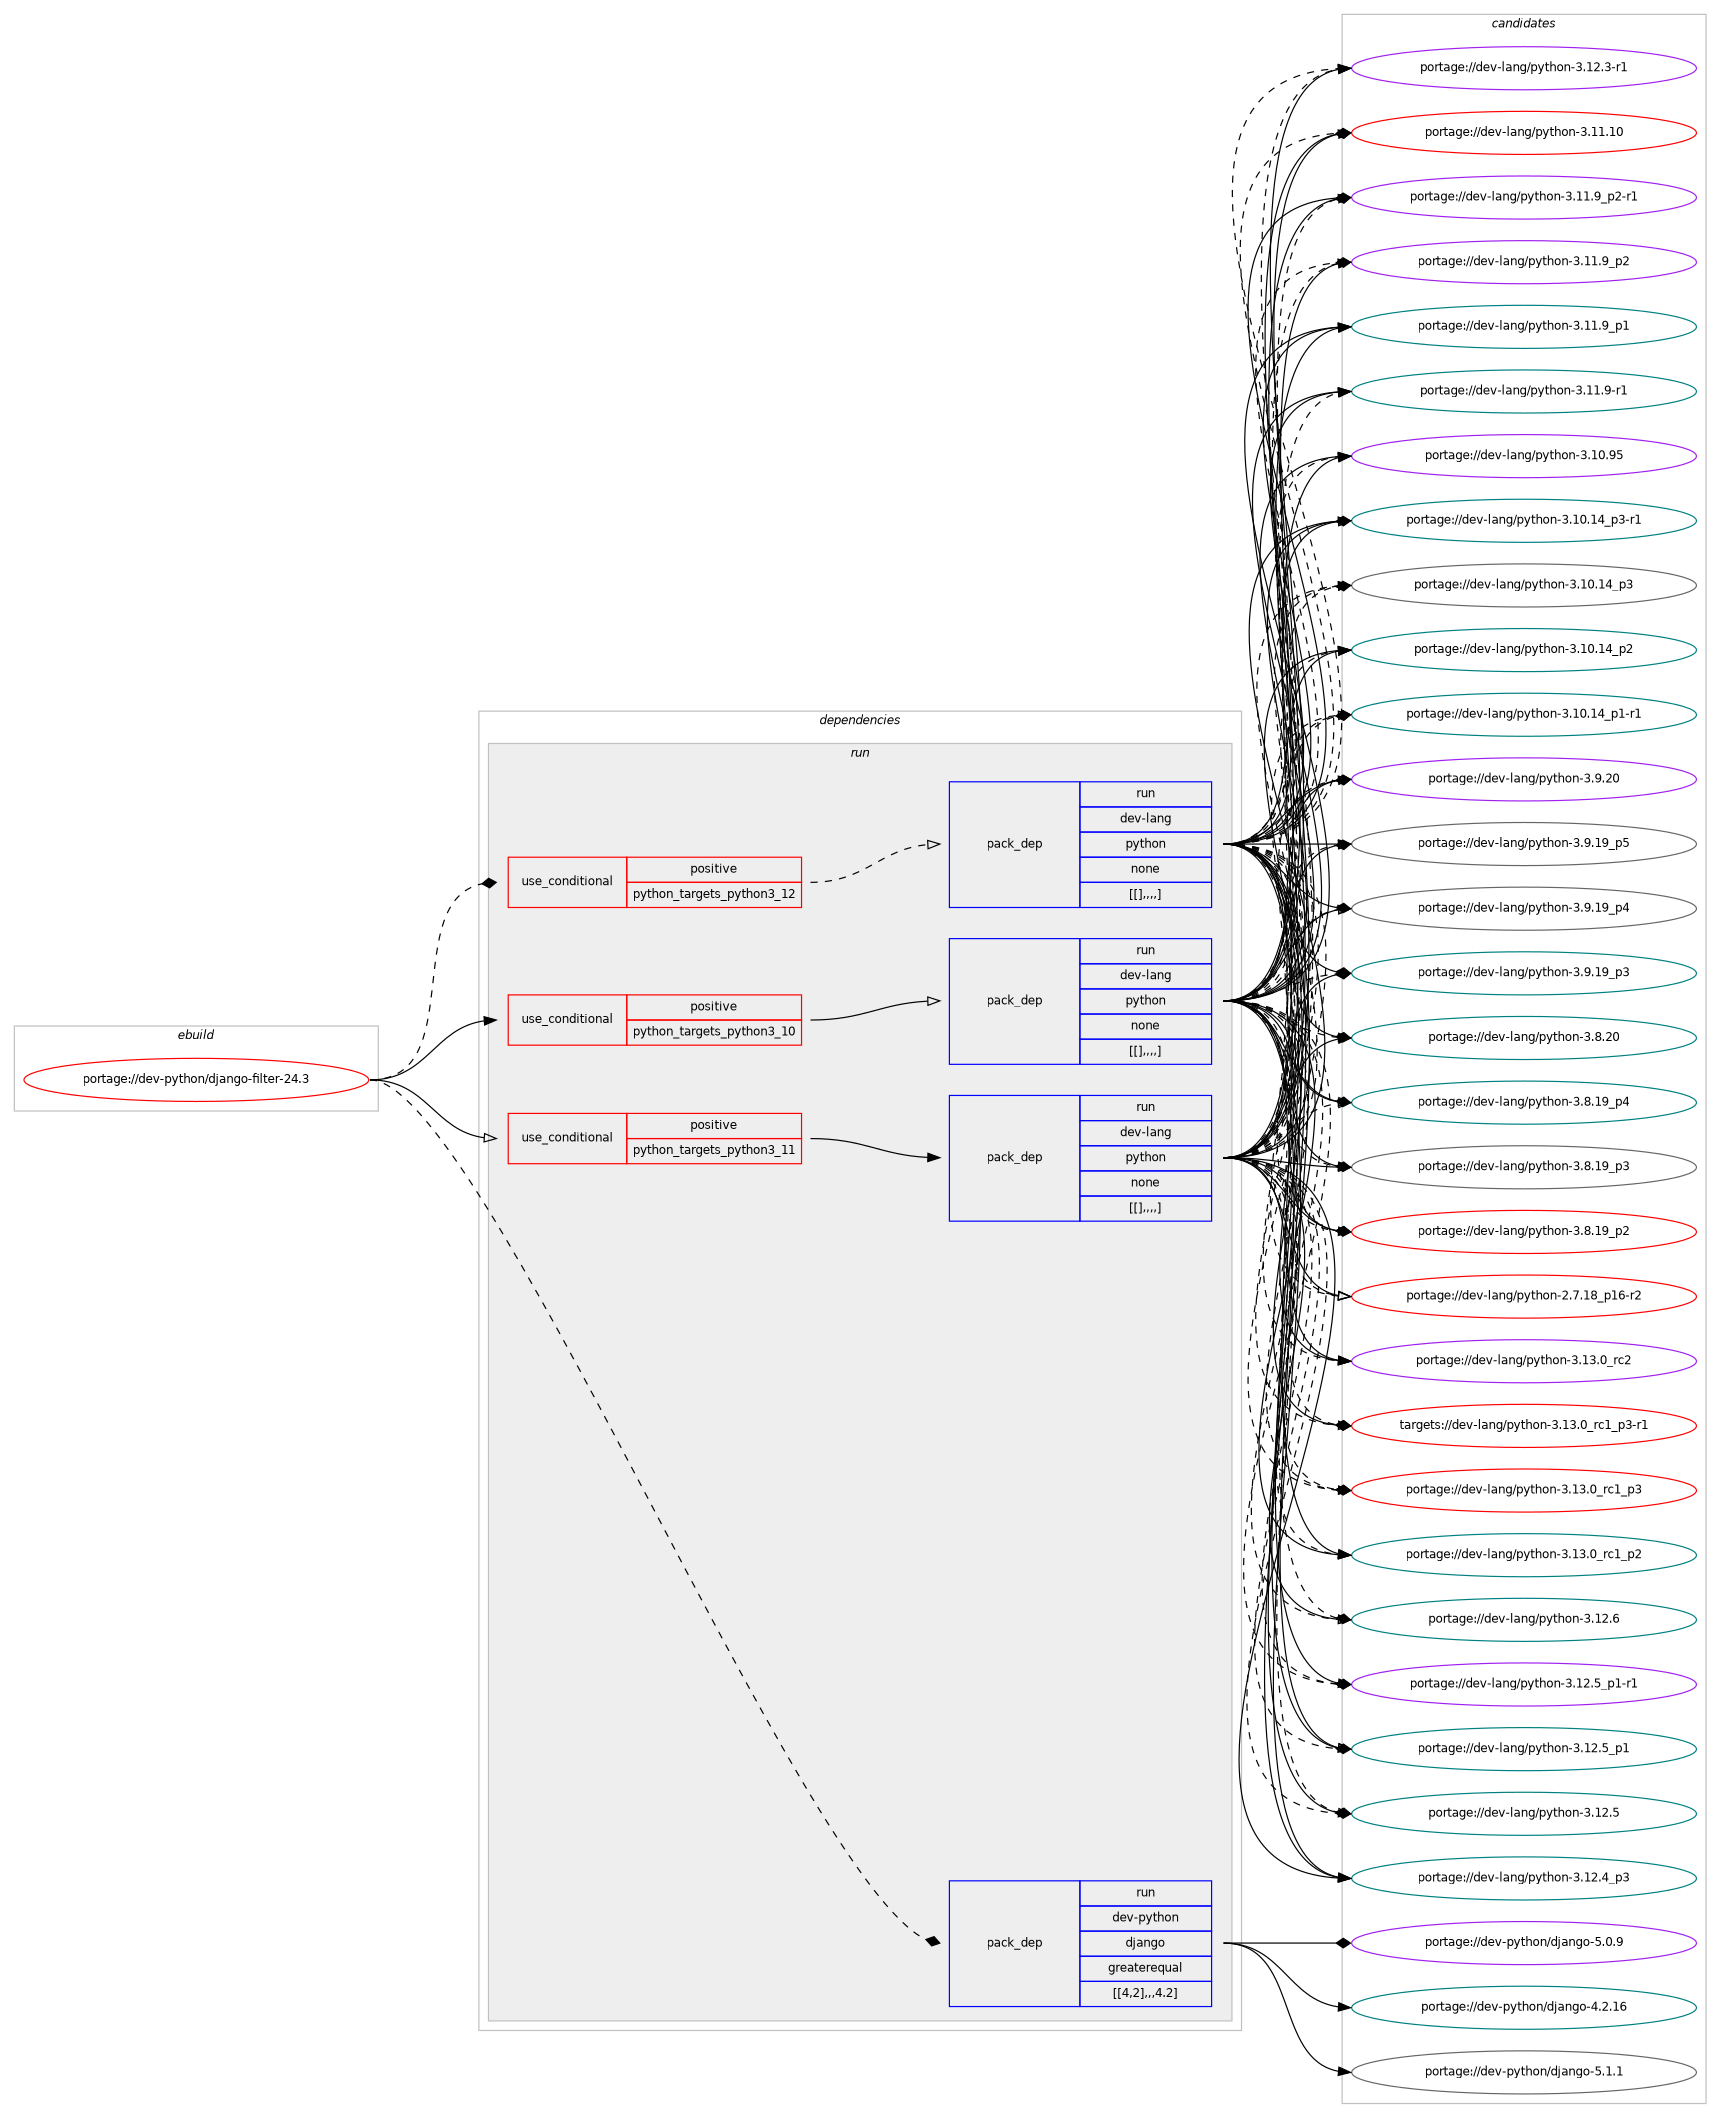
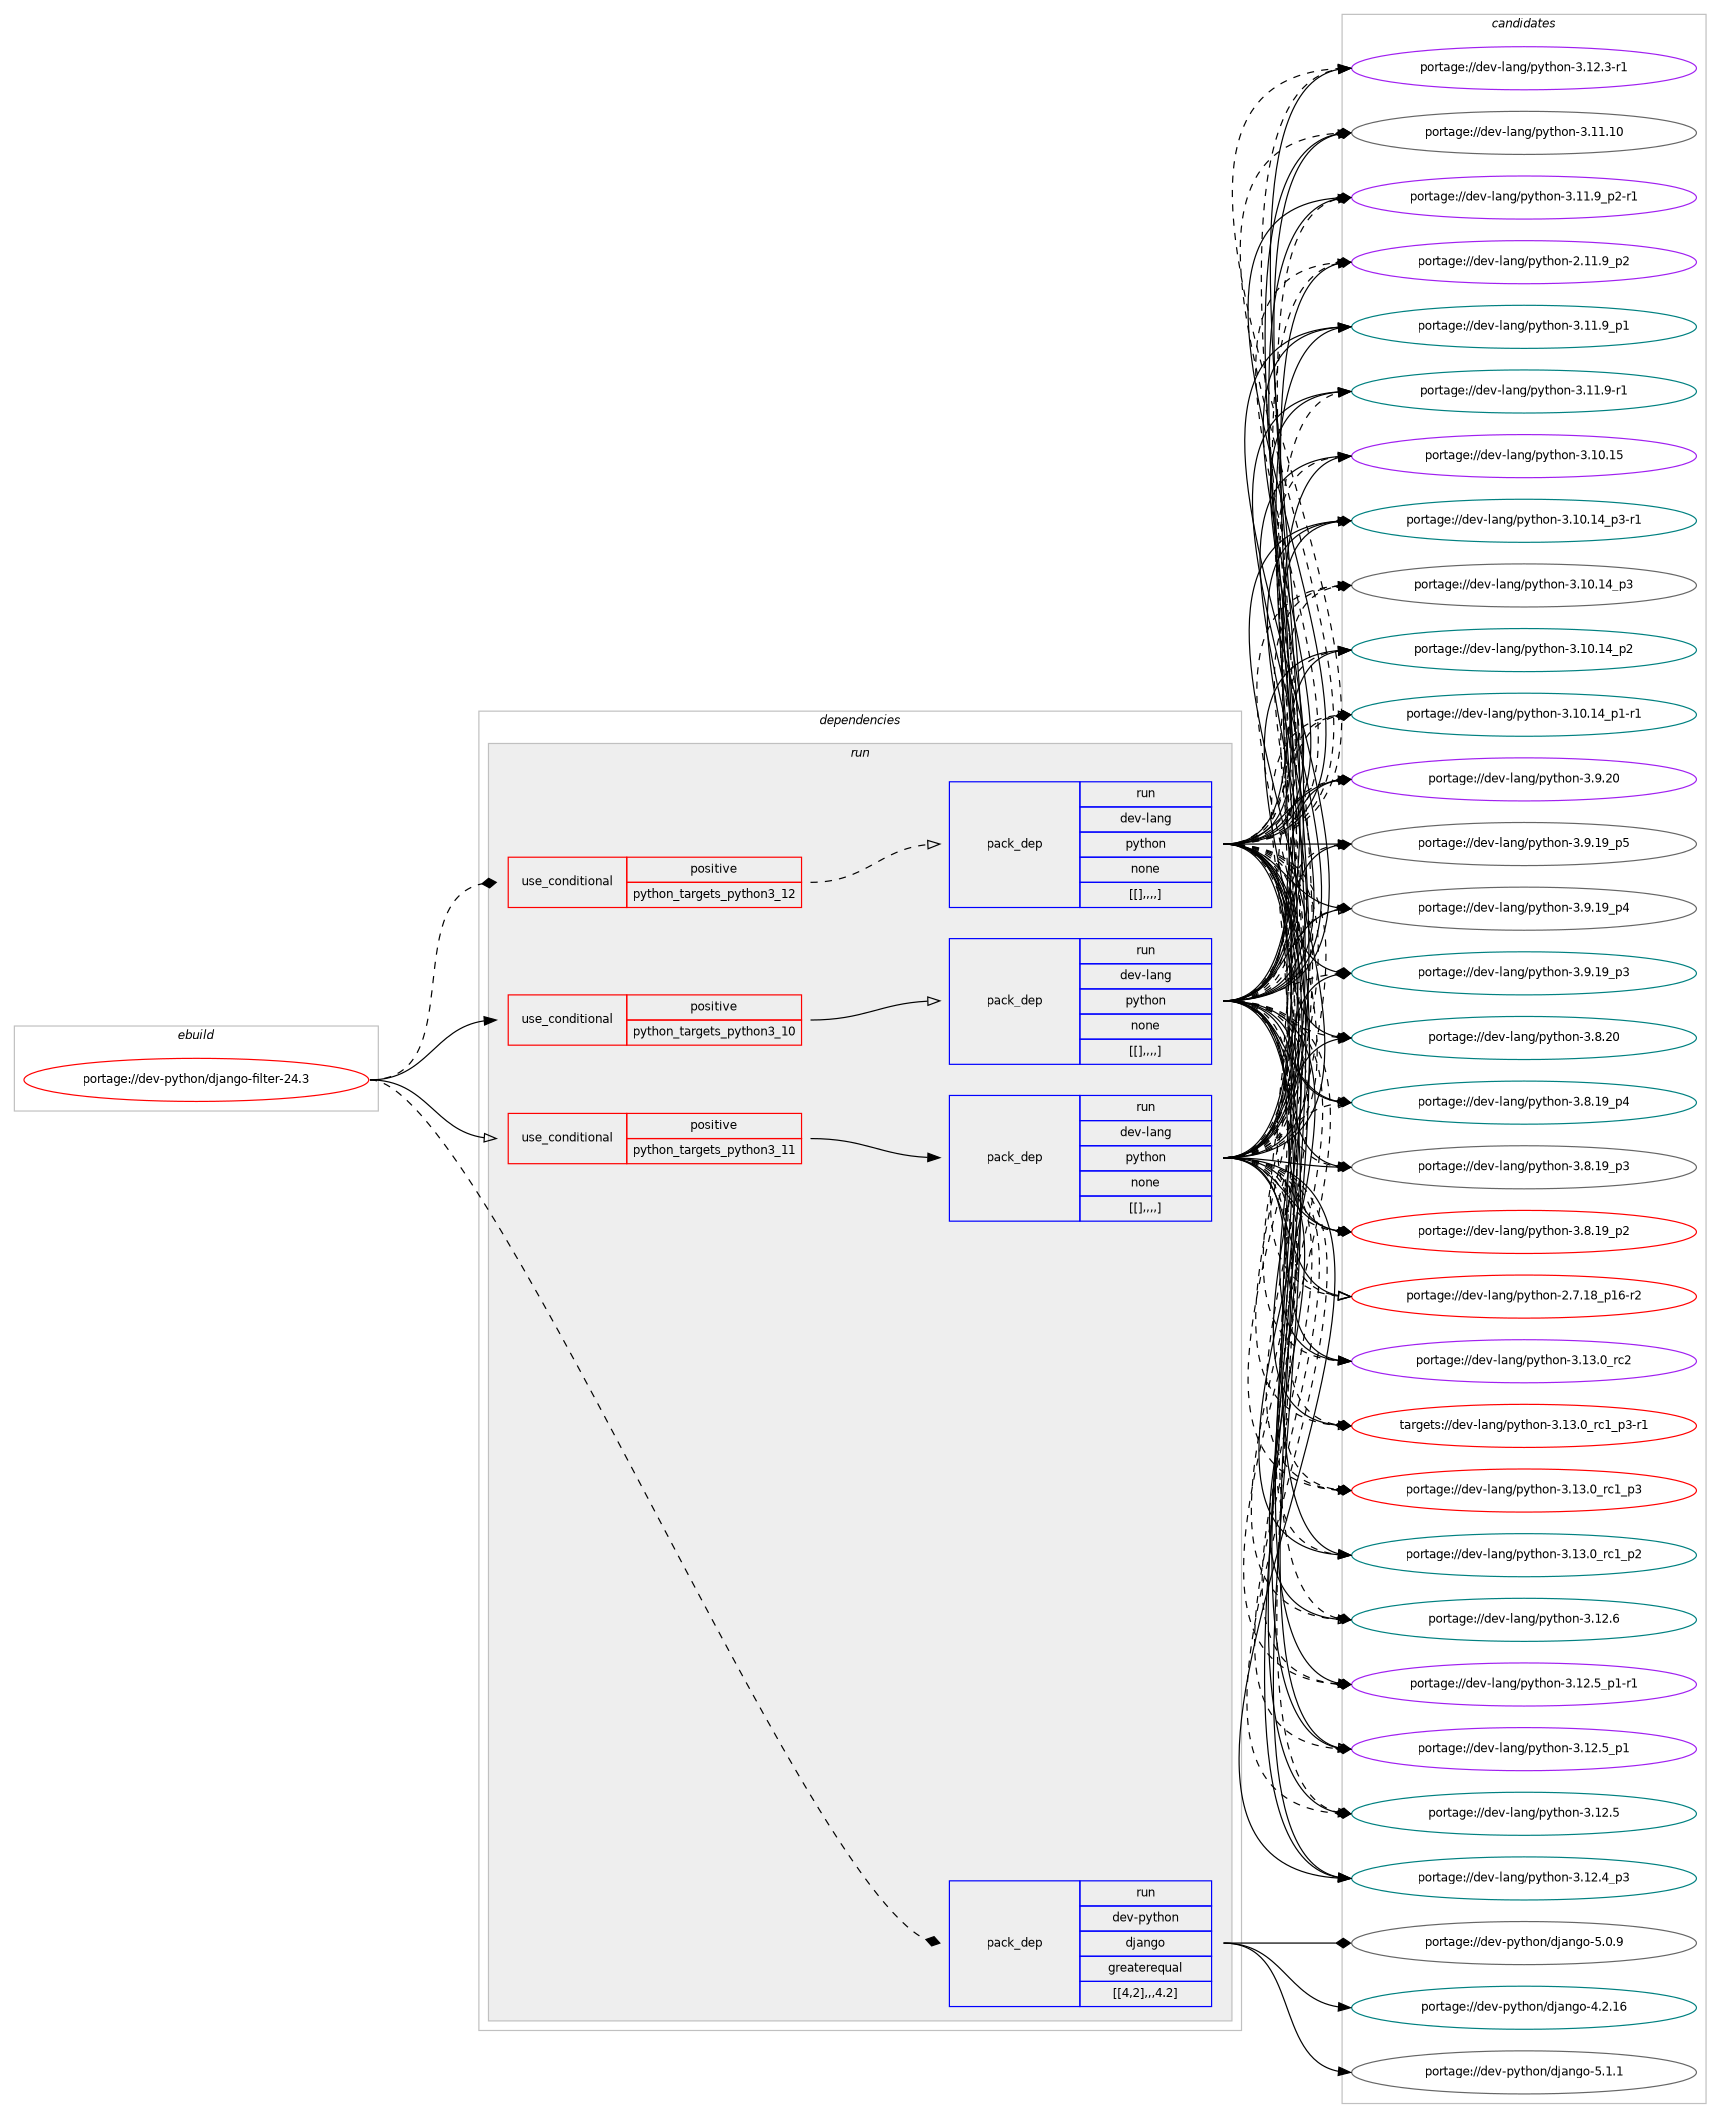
node "portage://dev-lang/python-3.11.10": color red -> gray40
node "portage://dev-lang/python-3.11.9_p2": label "portage://dev-lang/python-3.11.9_p2" -> "portage://dev-lang/python-2.11.9_p2"
node "portage://dev-lang/python-3.10.95": label "portage://dev-lang/python-3.10.95" -> "portage://dev-lang/python-3.10.15"
node "portage://dev-lang/python-3.12.5_p1": color teal -> purple
node "portage://dev-python/django-5.0.9": color purple -> gray40
